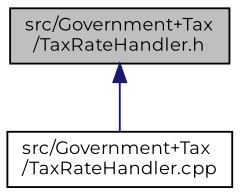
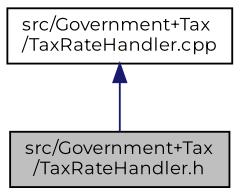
edge "src/Government+Tax /TaxRateHandler.cpp" -> "src/Government+Tax /TaxRateHandler.h": reversed
